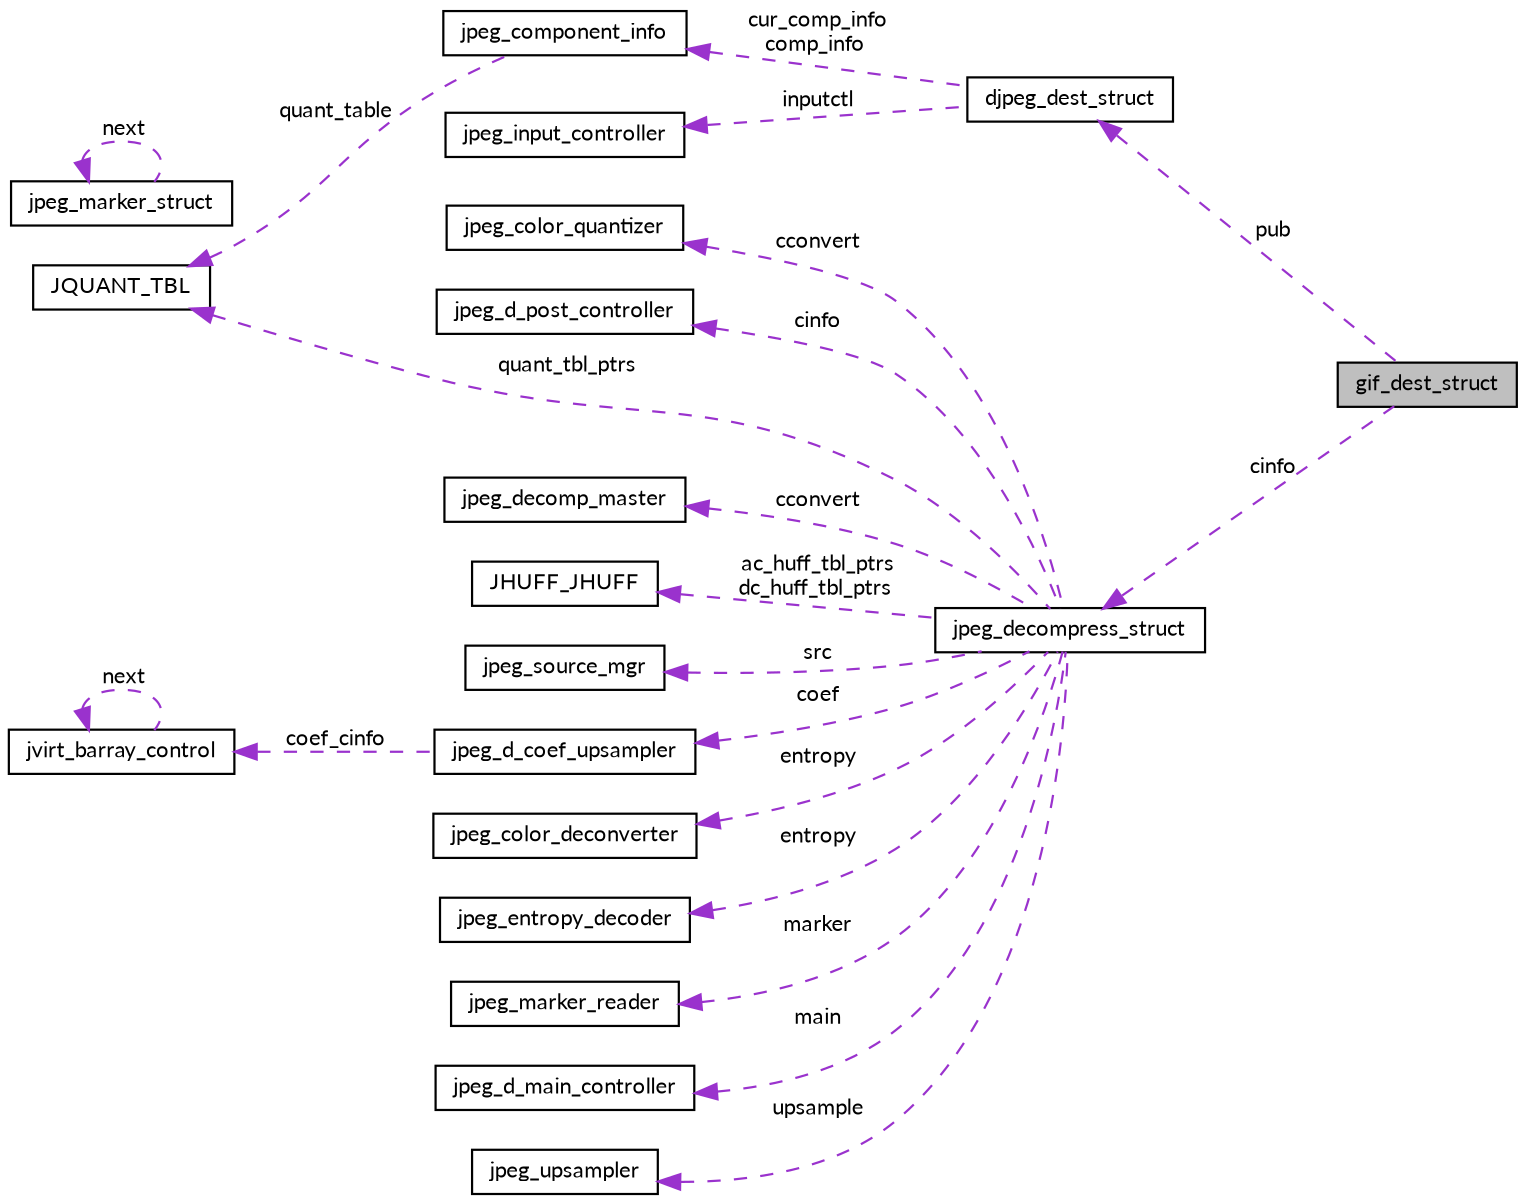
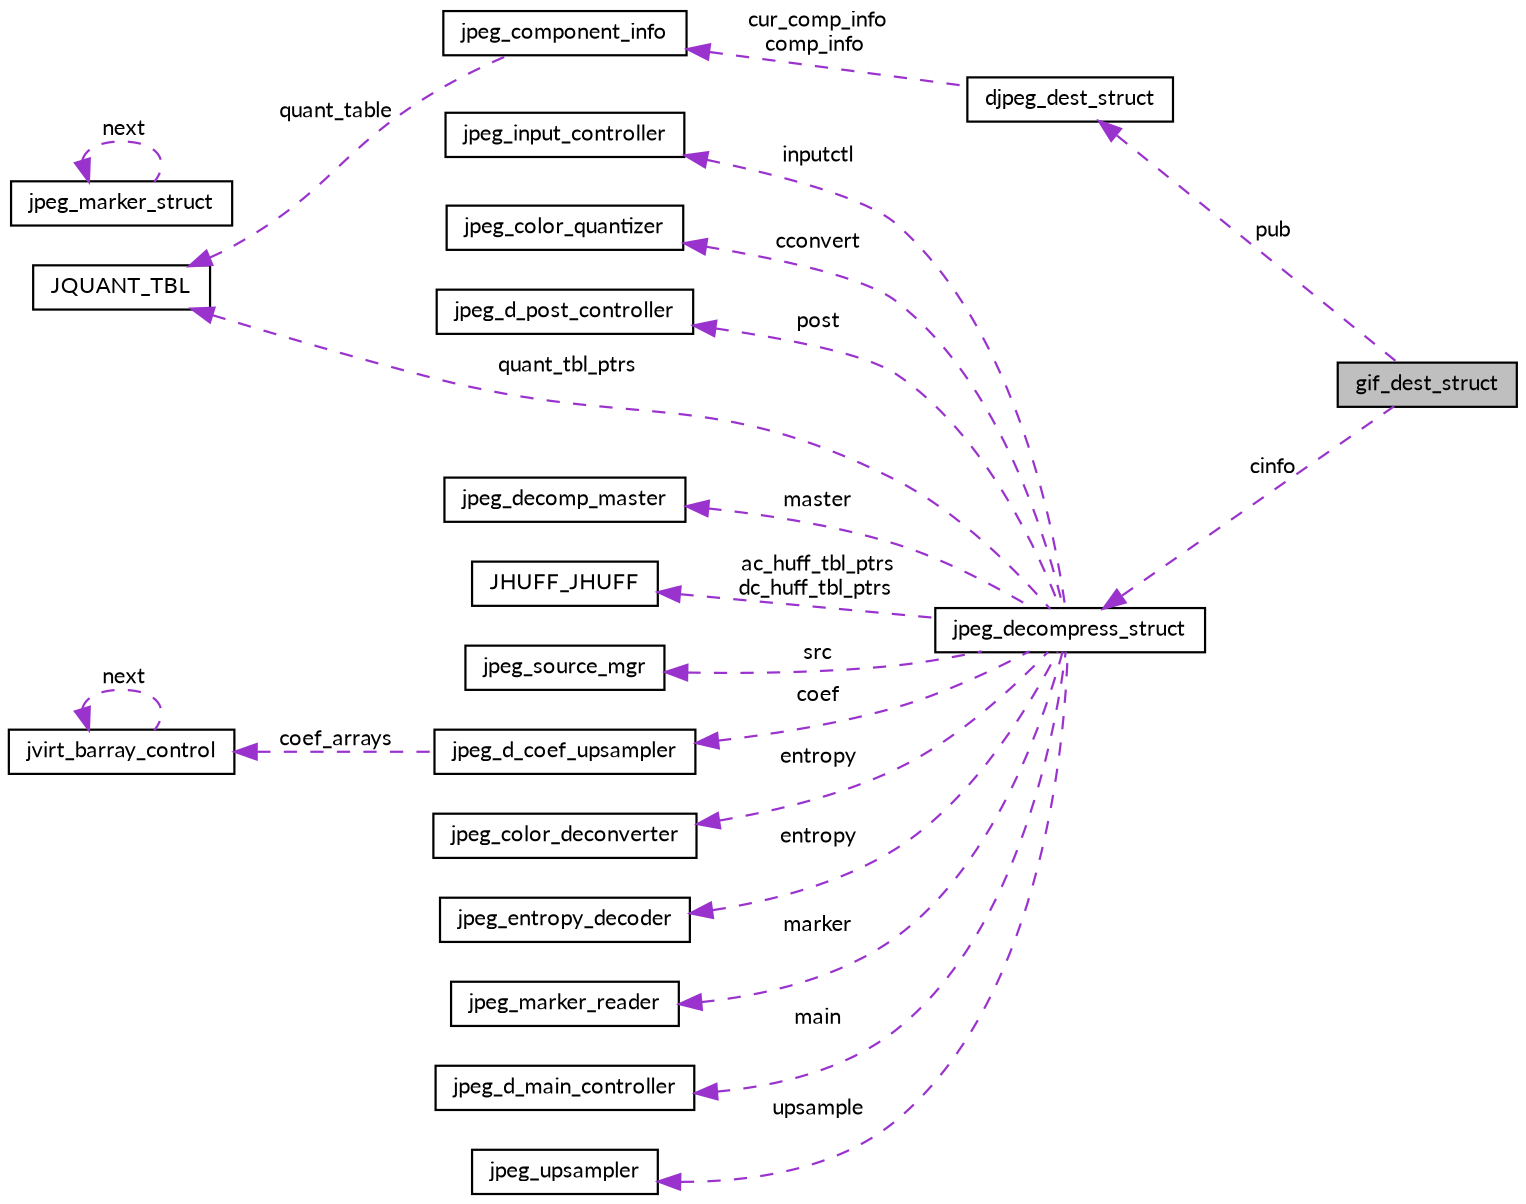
edge "djpeg_dest_struct" -> "jpeg_input_controller": now "jpeg_decompress_struct" -> "jpeg_input_controller"
edge "jpeg_decompress_struct" -> "jpeg_d_post_controller": label " cinfo" -> " post"
edge "jpeg_decompress_struct" -> "jpeg_decomp_master": label " cconvert" -> " master"
edge "jpeg_d_coef_upsampler" -> "jvirt_barray_control": label " coef_cinfo" -> " coef_arrays"
